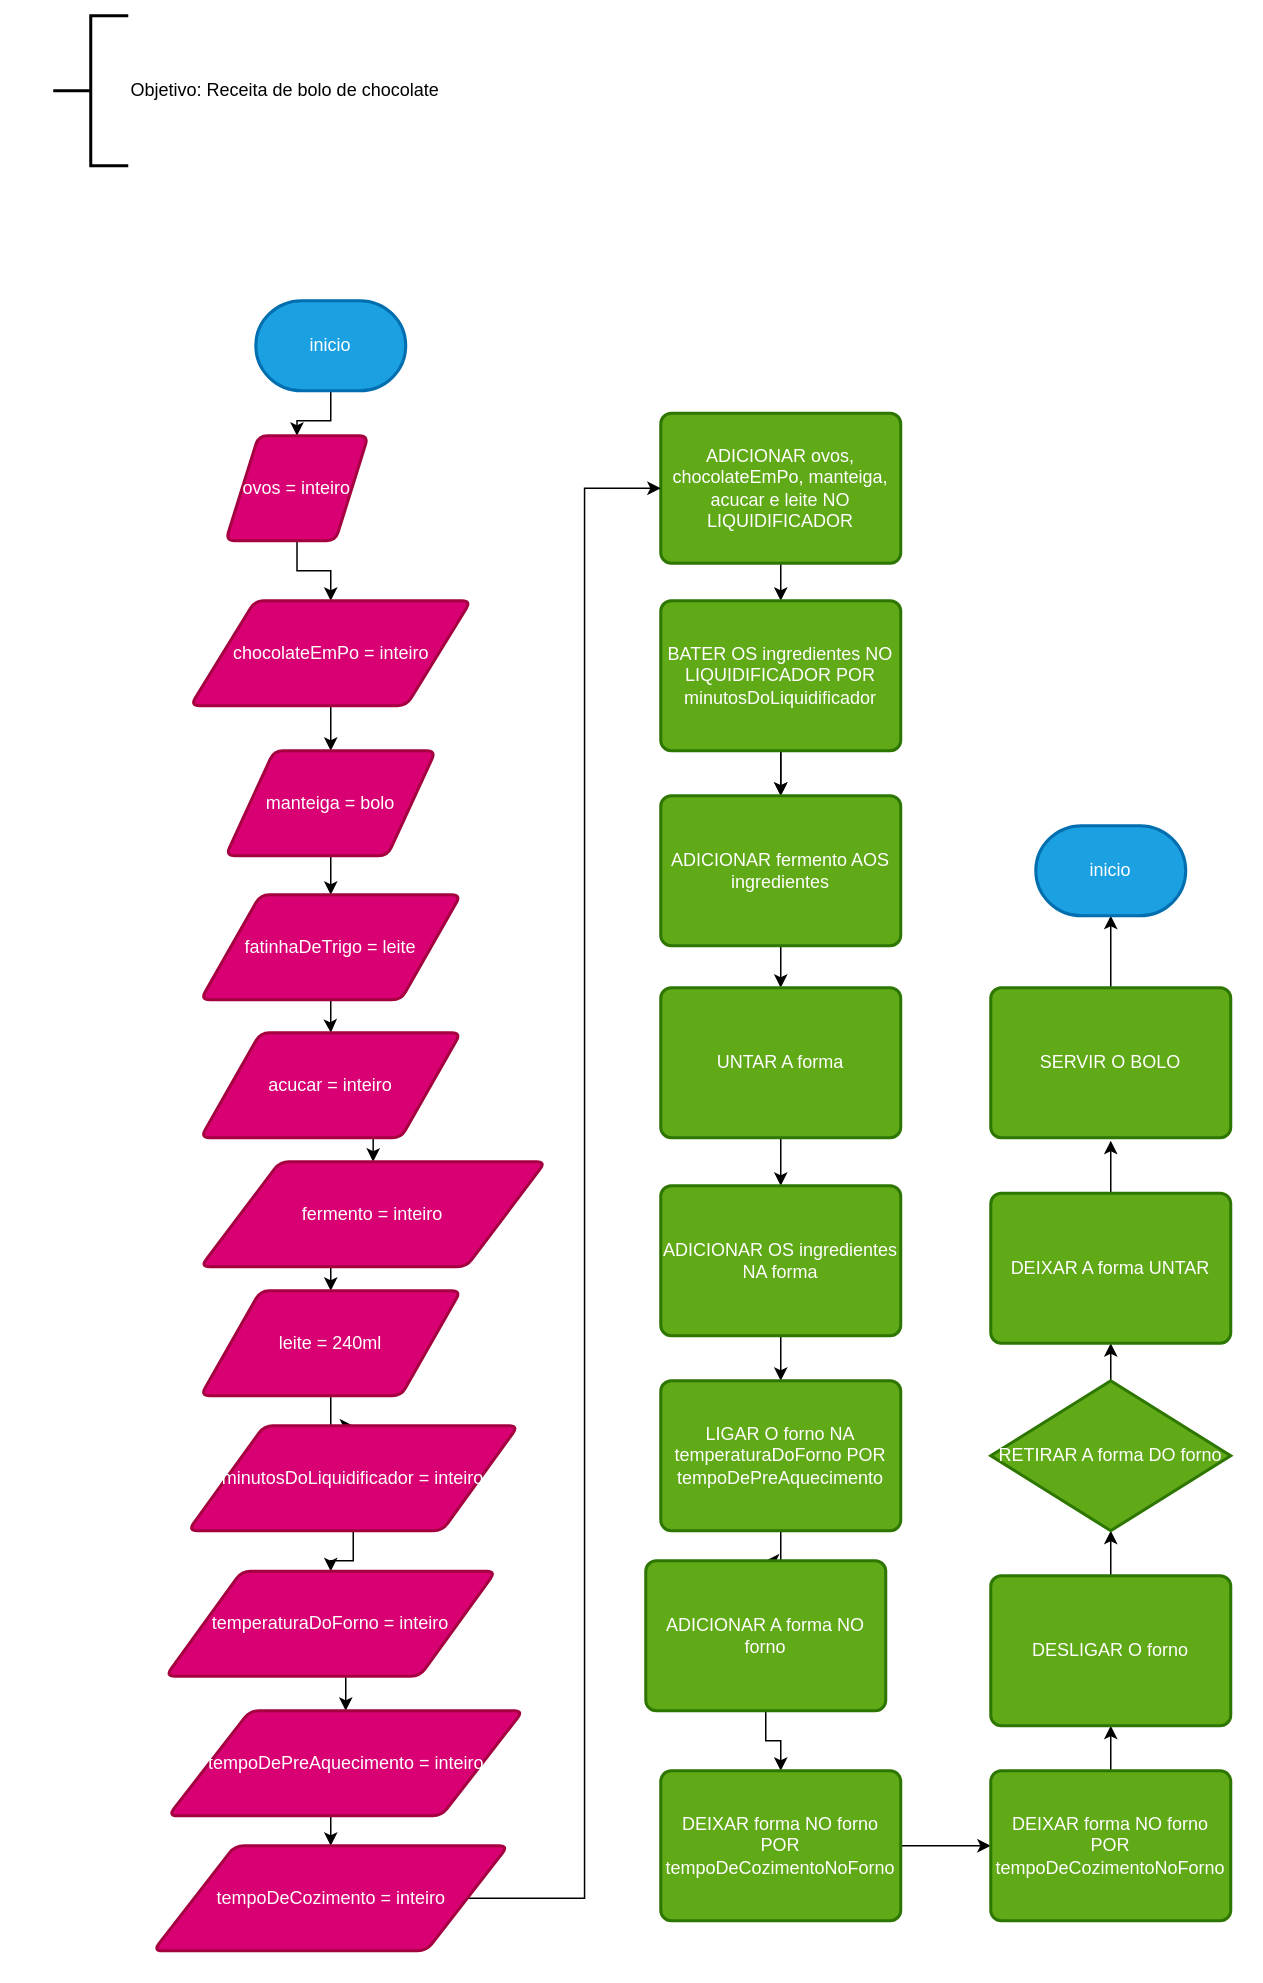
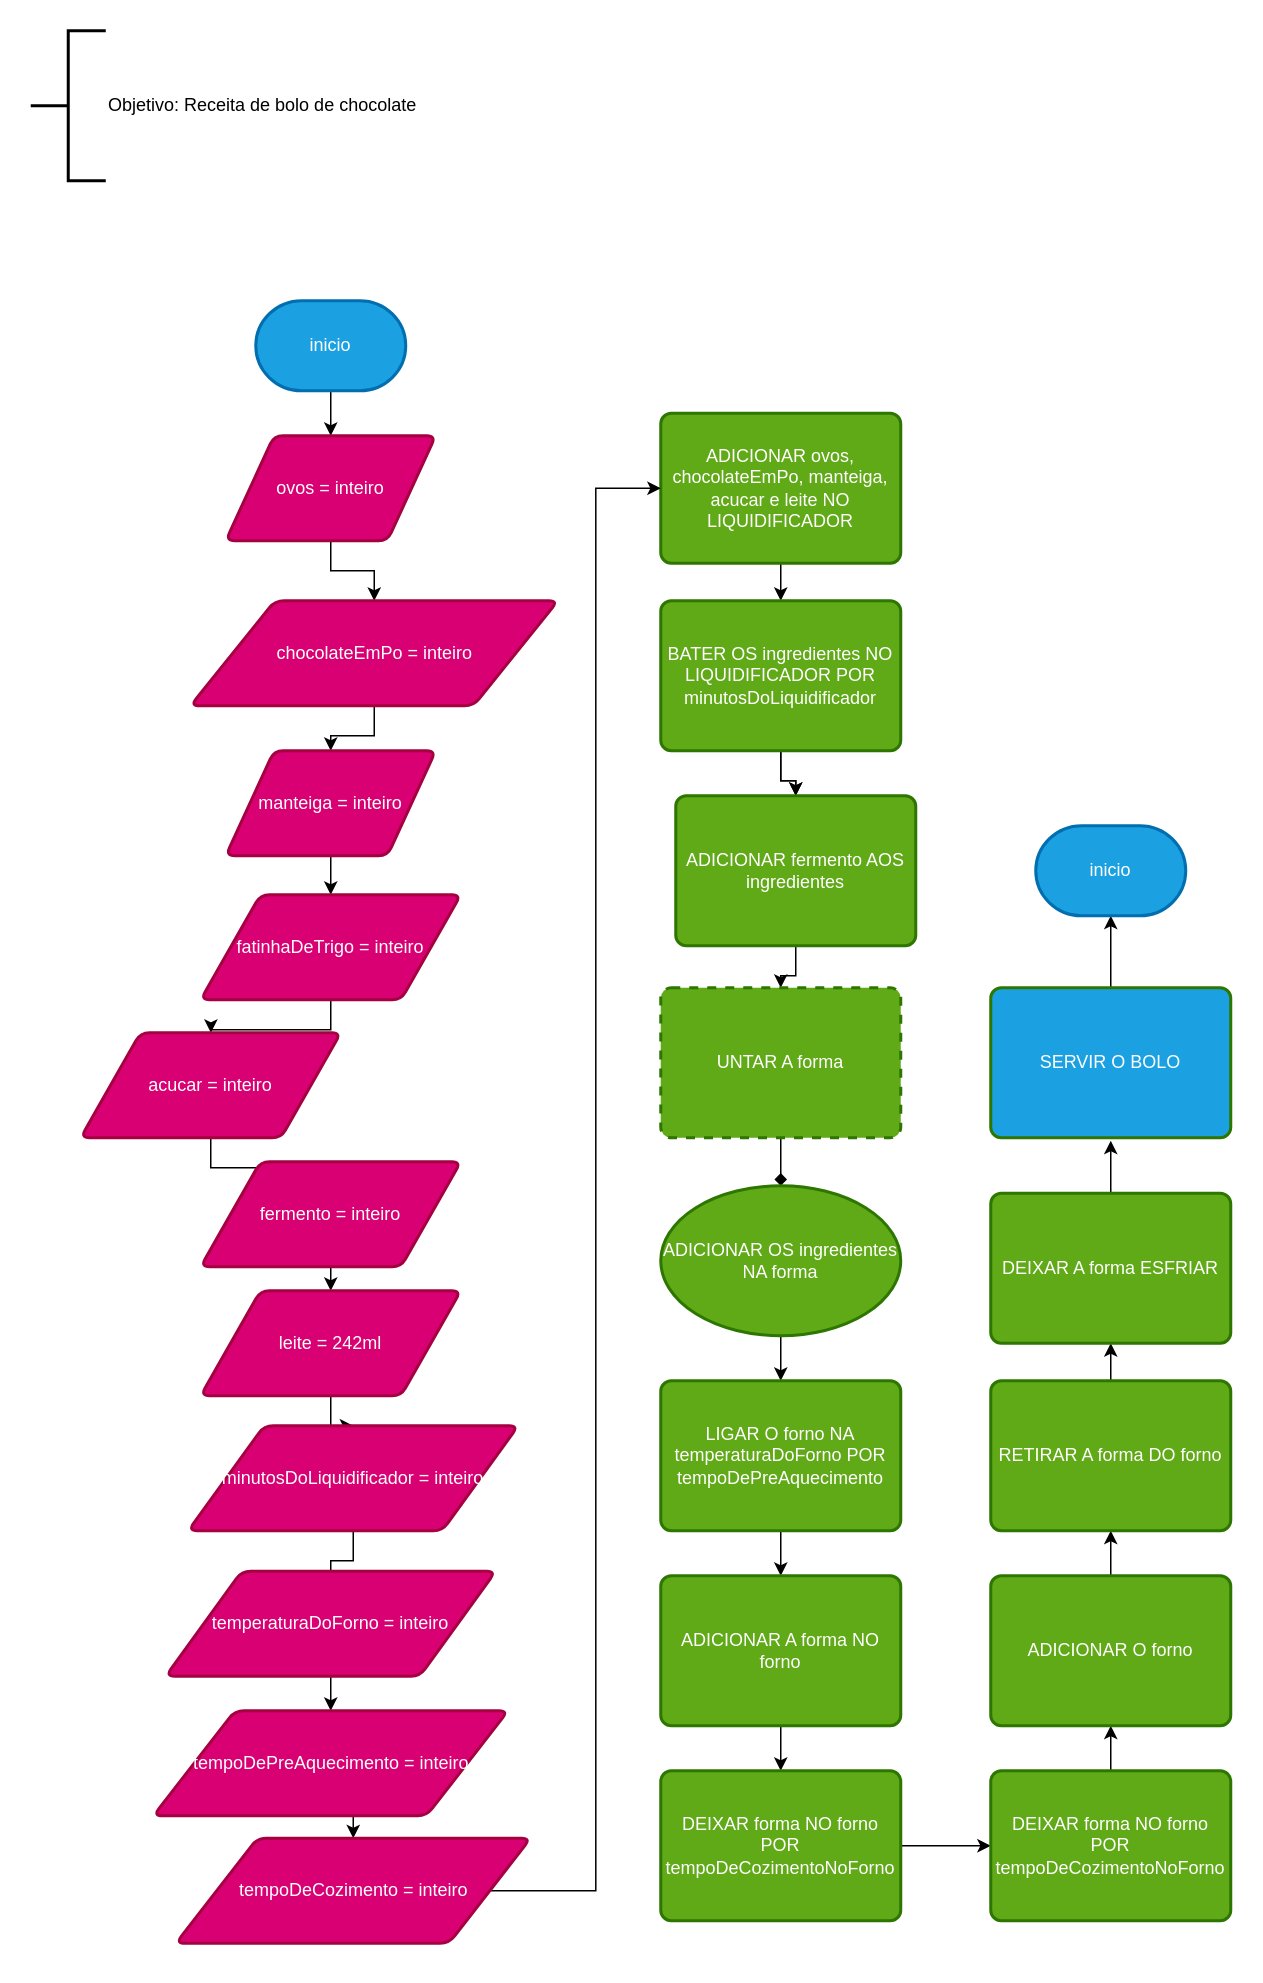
node "Objetivo: Receita de bolo de chocolate": moved (91, 91) -> (68, 106)
node "ovos = inteiro": size 143x105 -> 210x105
node "chocolateEmPo = inteiro": size 281x105 -> 368x105
node "manteiga = bolo": label "manteiga = bolo" -> "manteiga = inteiro"
node "ADICIONAR fermento AOS ingredientes": moved (781, 871) -> (796, 871)
node "fatinhaDeTrigo = leite": label "fatinhaDeTrigo = leite" -> "fatinhaDeTrigo = inteiro"
node "UNTAR A forma": style solid -> dashed
node "SERVIR O BOLO": fillcolor #60a917 -> #1ba1e2
node "acucar = inteiro": moved (331, 1085) -> (211, 1085)
edge "UNTAR A forma" -> "ADICIONAR OS ingredientes NA forma": arrowhead classic -> diamond
node "fermento = inteiro": size 345x105 -> 260x105
node "ADICIONAR OS ingredientes NA forma": shape rounded rectangle -> ellipse
node "DEIXAR A forma UNTAR": label "DEIXAR A forma UNTAR" -> "DEIXAR A forma ESFRIAR"
node "leite = 240ml": label "leite = 240ml" -> "leite = 242ml"
node "RETIRAR A forma DO forno": shape diamond -> rounded rectangle
edge "minutosDoLiquidificador = inteiro" -> "temperaturaDoForno = inteiro": arrowhead classic -> none
node "ADICIONAR A forma NO forno": moved (766, 1636) -> (781, 1651)
node "DESLIGAR O forno": label "DESLIGAR O forno" -> "ADICIONAR O forno"
node "tempoDePreAquecimento = inteiro": moved (346, 1763) -> (331, 1763)
node "tempoDeCozimento = inteiro": moved (331, 1898) -> (353, 1891)
